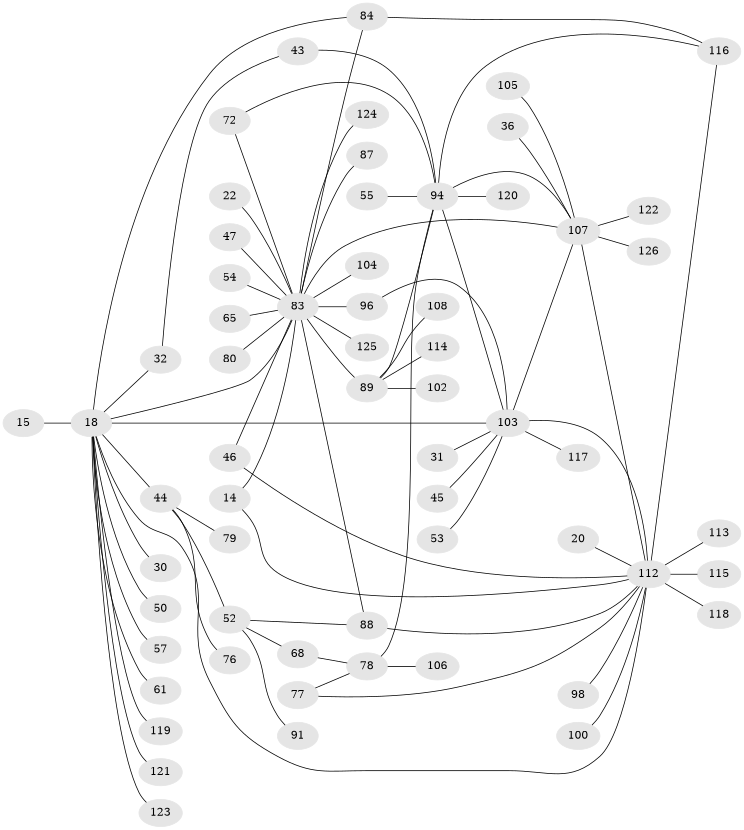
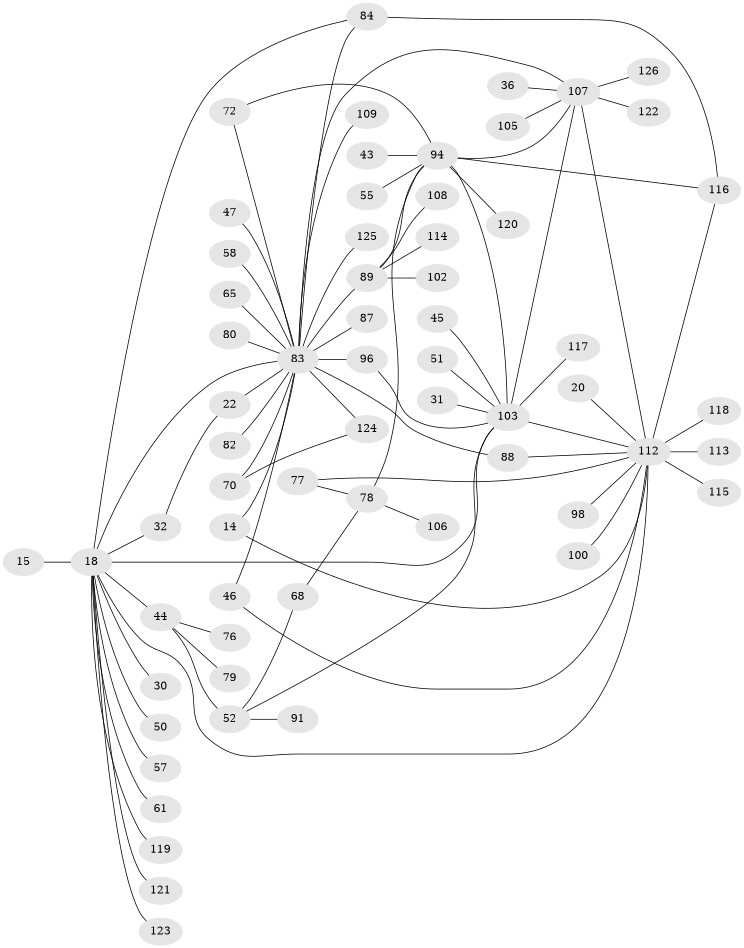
edge "43" -- "32": now "22" -- "32"
node "104": label "104" -> "109"
node "54": label "54" -> "58"
node "82": added
node "70": added
node "53": label "53" -> "51"
edge "52" -- "88": now "52" -- "103"
